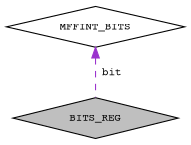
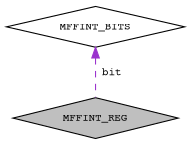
node "BITS_REG": label "BITS_REG" -> "MFFINT_REG"
